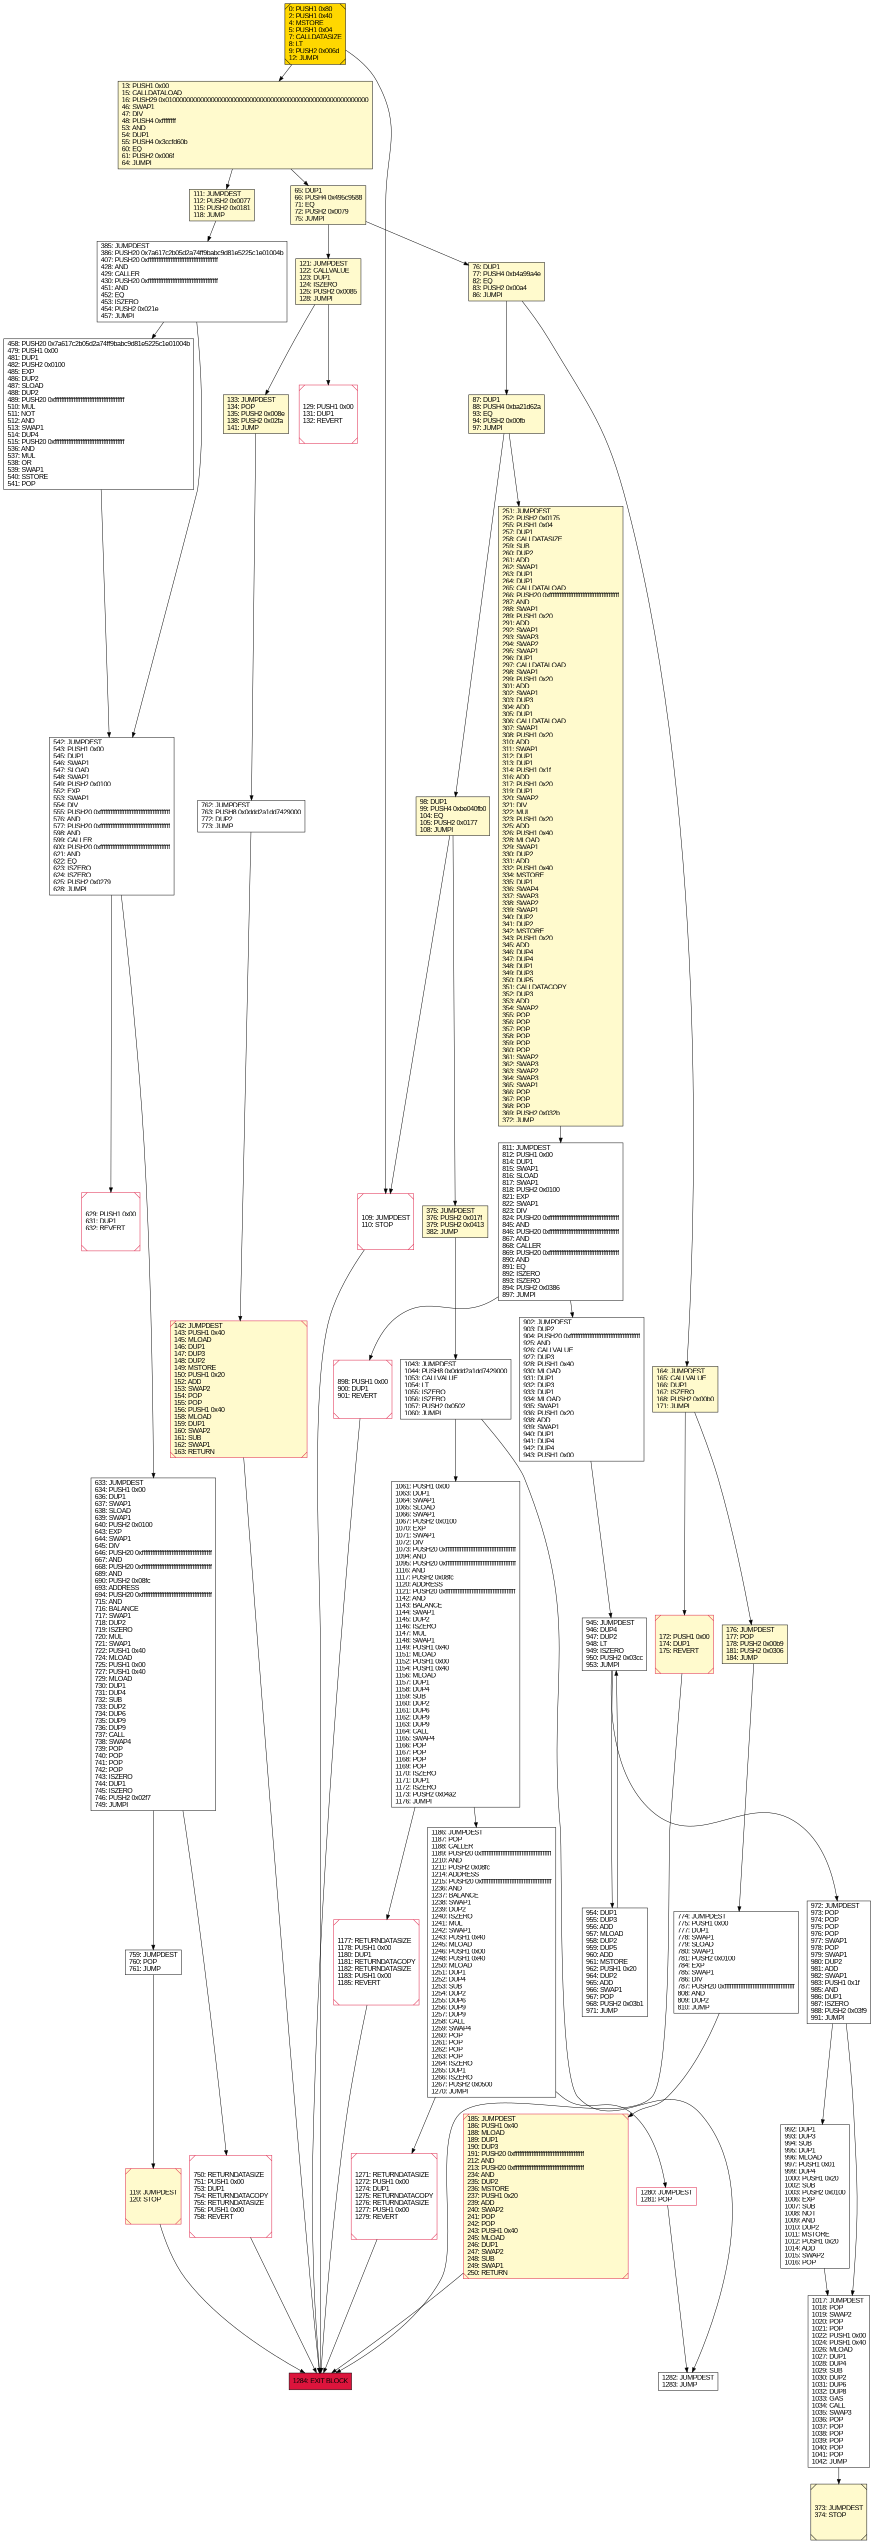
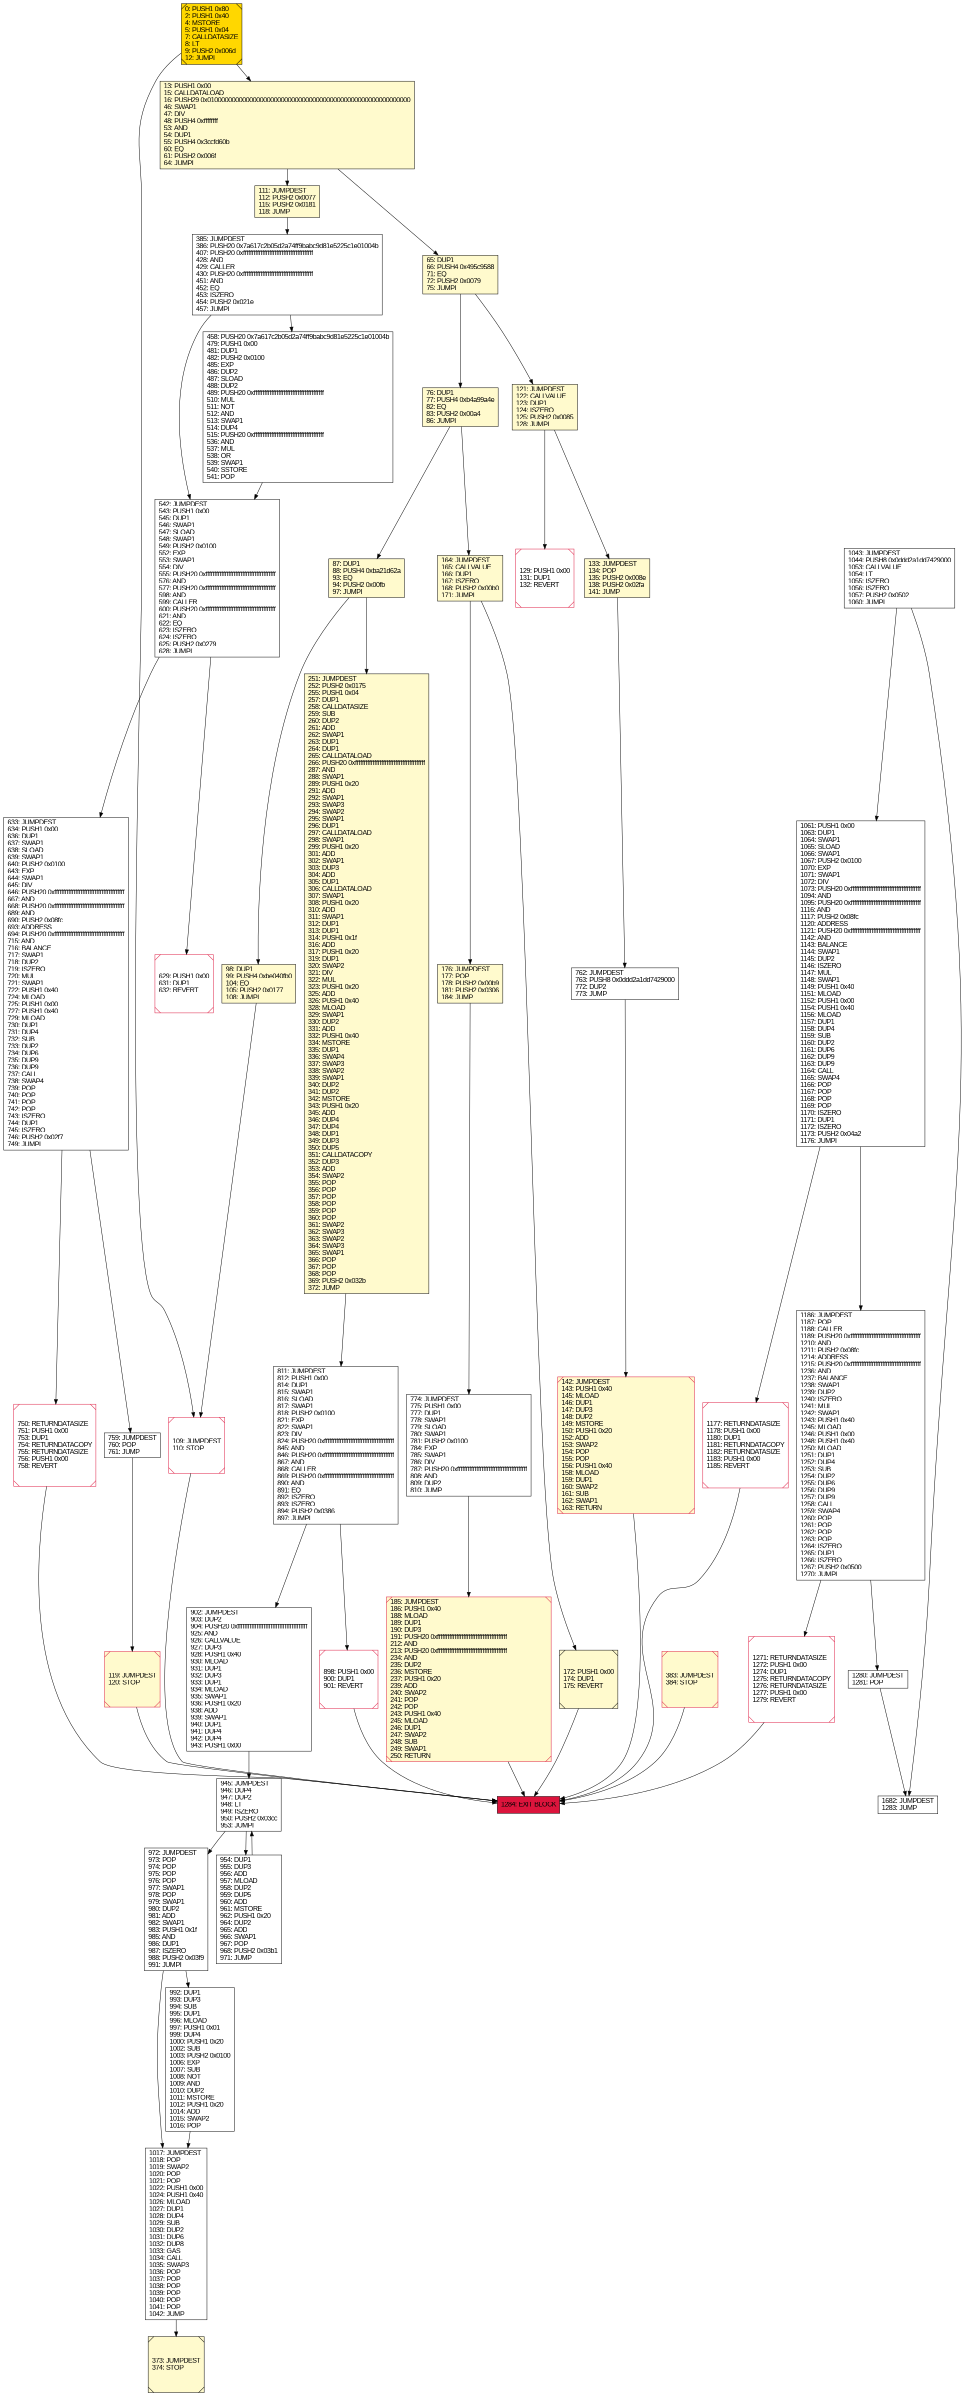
node "375: JUMPDEST 376: PUSH2 0x017f 379: PUSH2 0x0413 382: JUMP": removed
node "172: PUSH1 0x00 174: DUP1 175: REVERT": color crimson -> black
node "383: JUMPDEST 384: STOP": added
node "1280: JUMPDEST 1281: POP": color crimson -> black
node "1282: JUMPDEST 1283: JUMP": label "1282: JUMPDEST 1283: JUMP" -> "1682: JUMPDEST 1283: JUMP"
